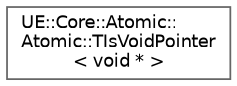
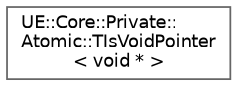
node "UE::Core::Atomic:: Atomic::TIsVoidPointer < void * >": label "UE::Core::Atomic:: Atomic::TIsVoidPointer < void * >" -> "UE::Core::Private:: Atomic::TIsVoidPointer < void * >"
